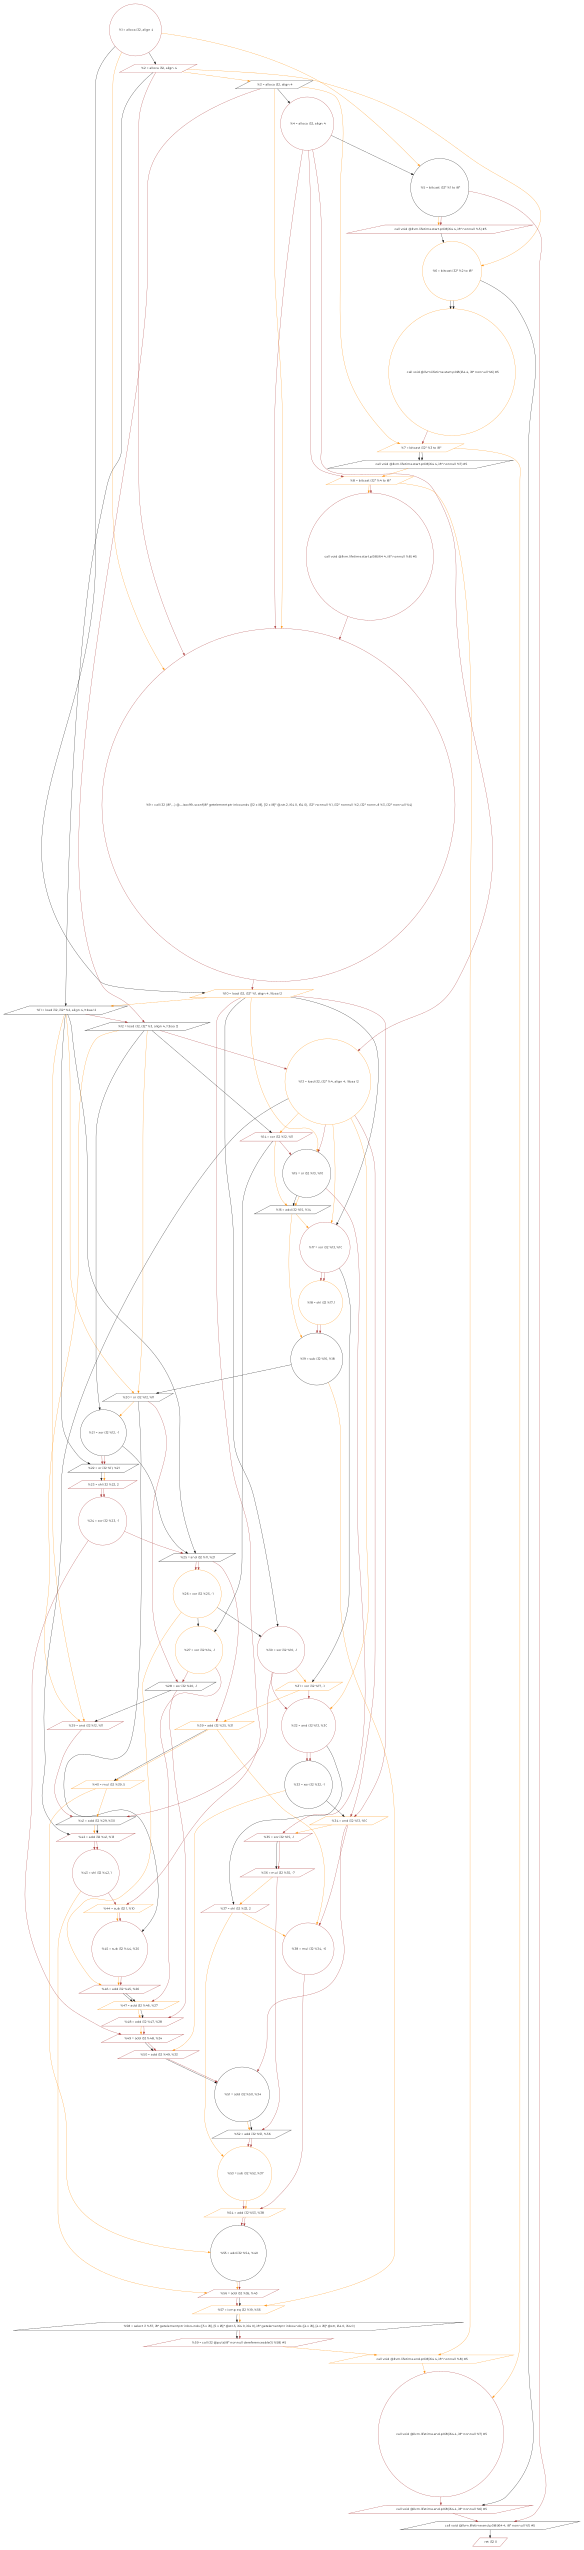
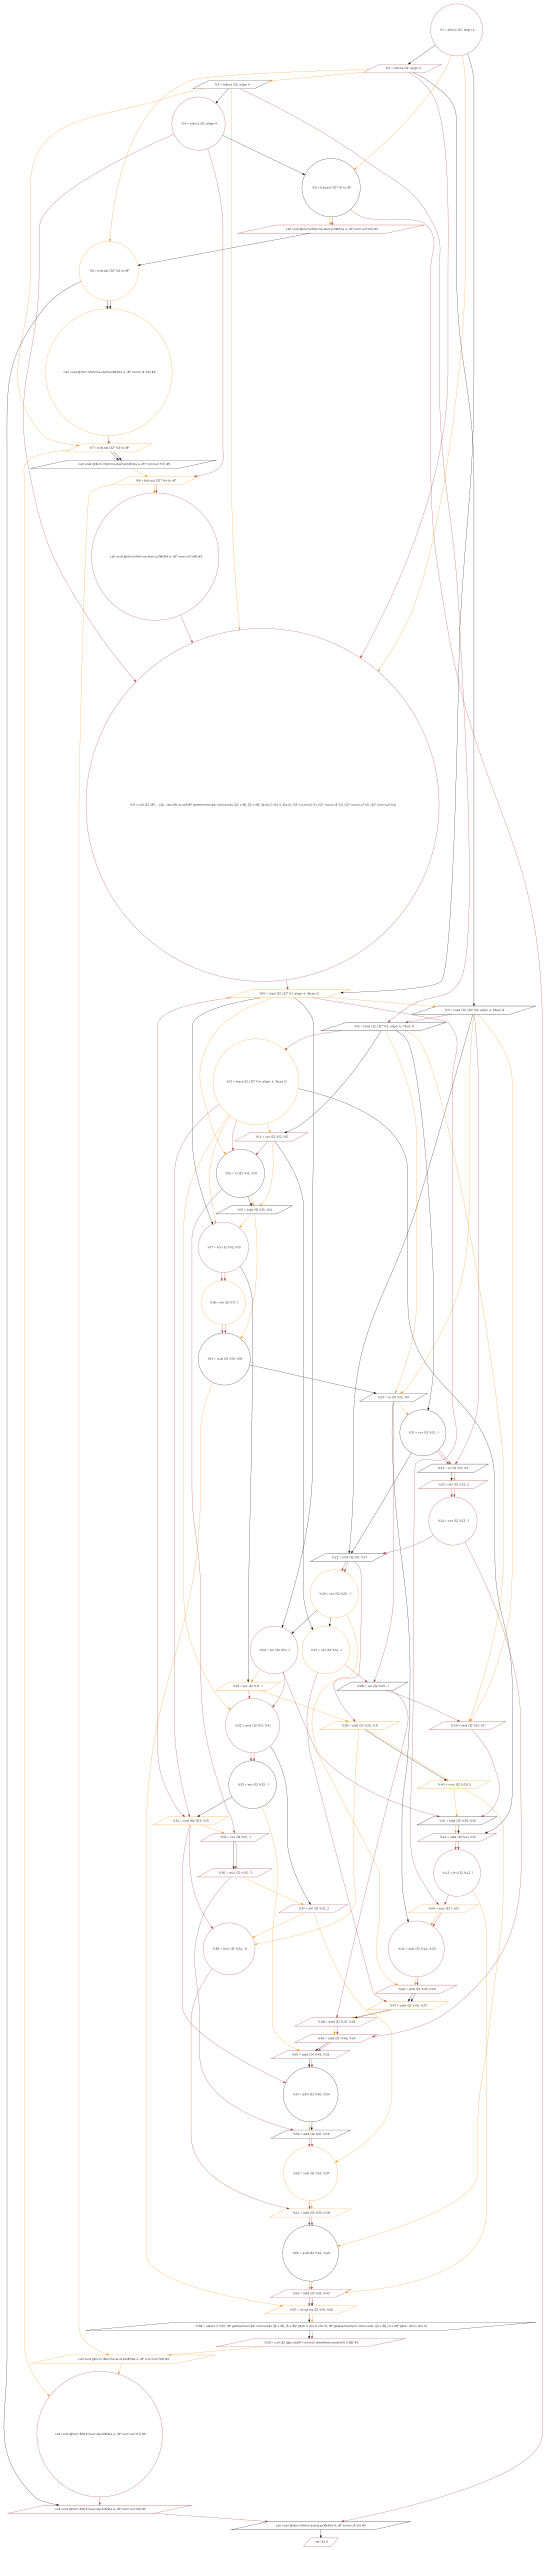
edge "%4 = alloca i32, align 4" -> "%13 = load i32, i32* %4, align 4, !tbaa !2": removed
edge "%11 = load i32, i32* %2, align 4, !tbaa !2" -> "%22 = or i32 %11, %21": color black -> brown
node "%20 = or i32 %12, %11": label "%20 = or i32 %12, %11" -> "%20 = or i37 %12, %11"
node "%31 = xor i32 %17, -1": label "%31 = xor i32 %17, -1" -> "%33 = xor i32 %17, -1"
edge "%28 = xor i32 %20, -1" -> "%29 = and i32 %12, %11": color black -> brown
node "%34 = and i32 %13, %10": label "%34 = and i32 %13, %10" -> "%34 = and i82 %13, %10"
node "%50 = add i32 %49, %33": label "%50 = add i32 %49, %33" -> "%50 = add i34 %49, %33"
